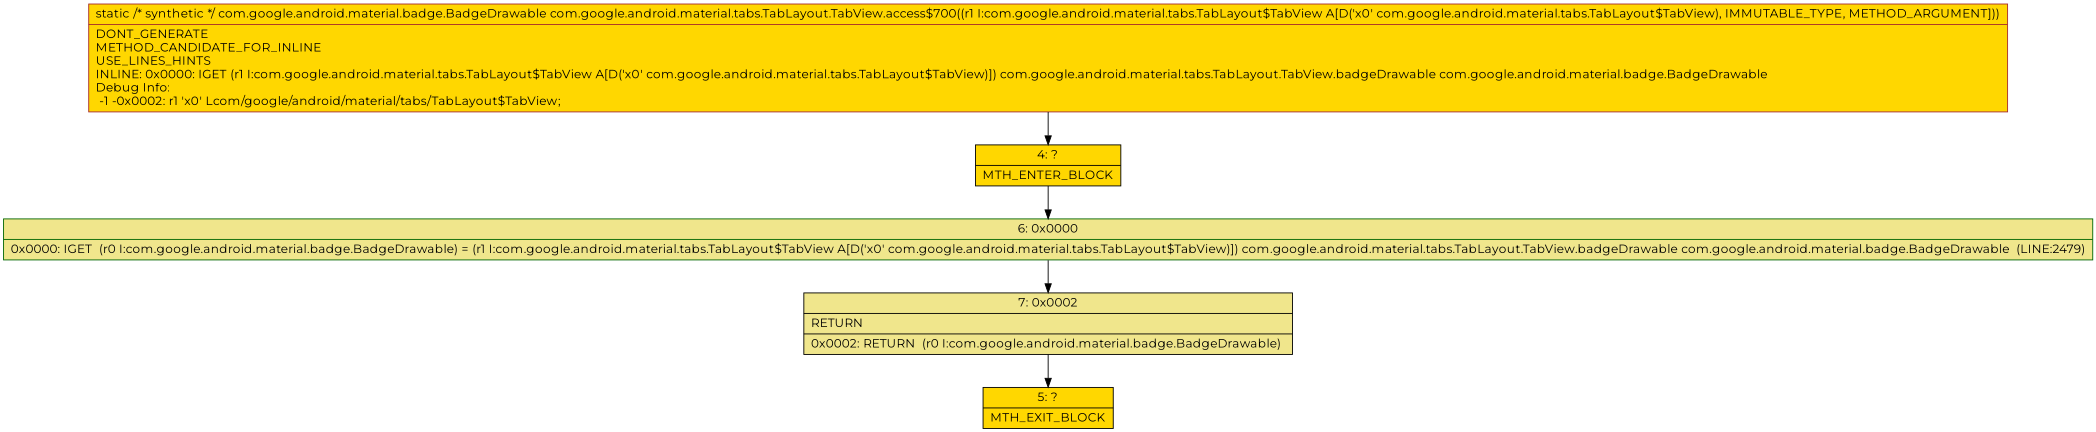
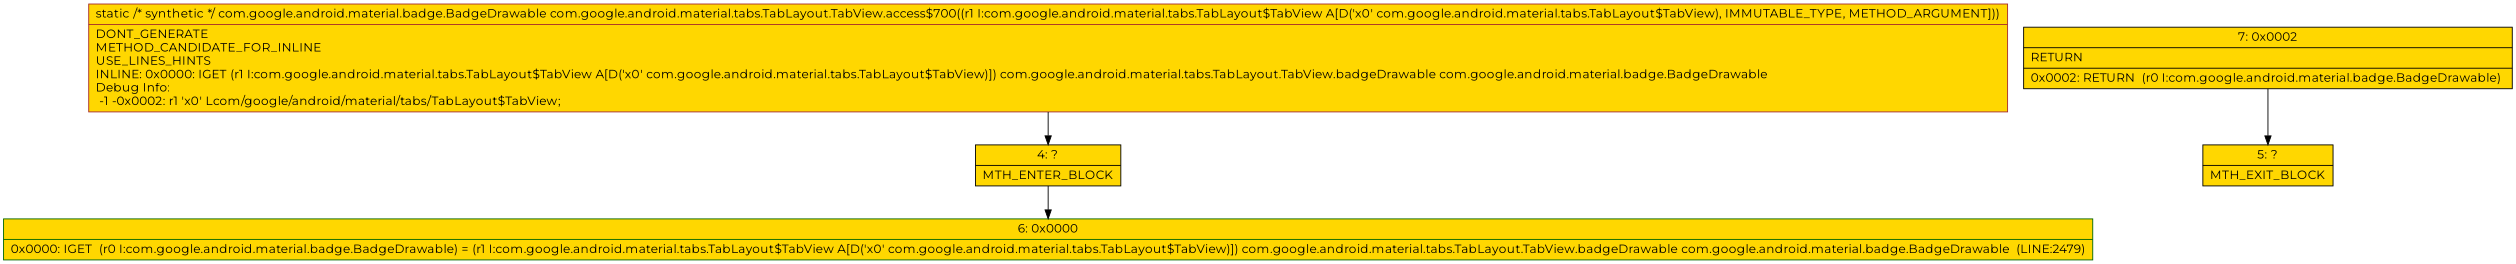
node "6: 0x0000": fillcolor khaki -> gold
edge "6: 0x0000" -> "7: 0x0002": removed
node "7: 0x0002": fillcolor khaki -> gold
